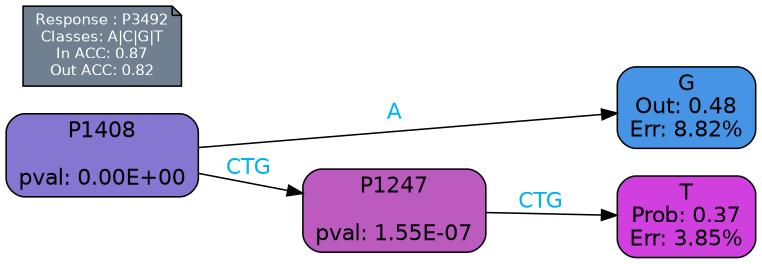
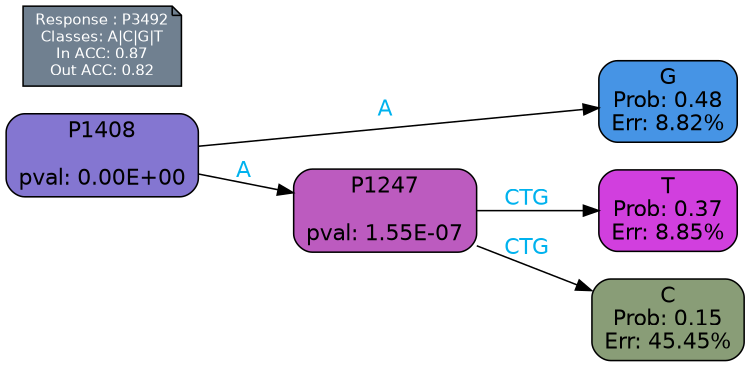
node "G Out: 0.48 Err: 8.82%": label "G Out: 0.48 Err: 8.82%" -> "G Prob: 0.48 Err: 8.82%"
edge "P1408 pval: 0.00E+00" -> "P1247 pval: 1.55E-07": label "CTG" -> "A"
node "T Prob: 0.37 Err: 3.85%": label "T Prob: 0.37 Err: 3.85%" -> "T Prob: 0.37 Err: 8.85%"
node "C Prob: 0.15 Err: 45.45%": added
